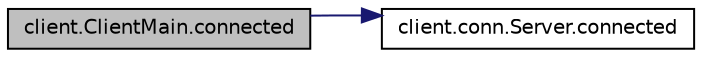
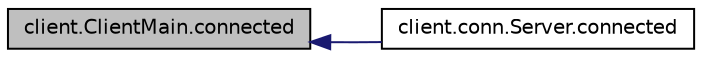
edge "client.ClientMain.connected" -> "client.conn.Server.connected": reversed
